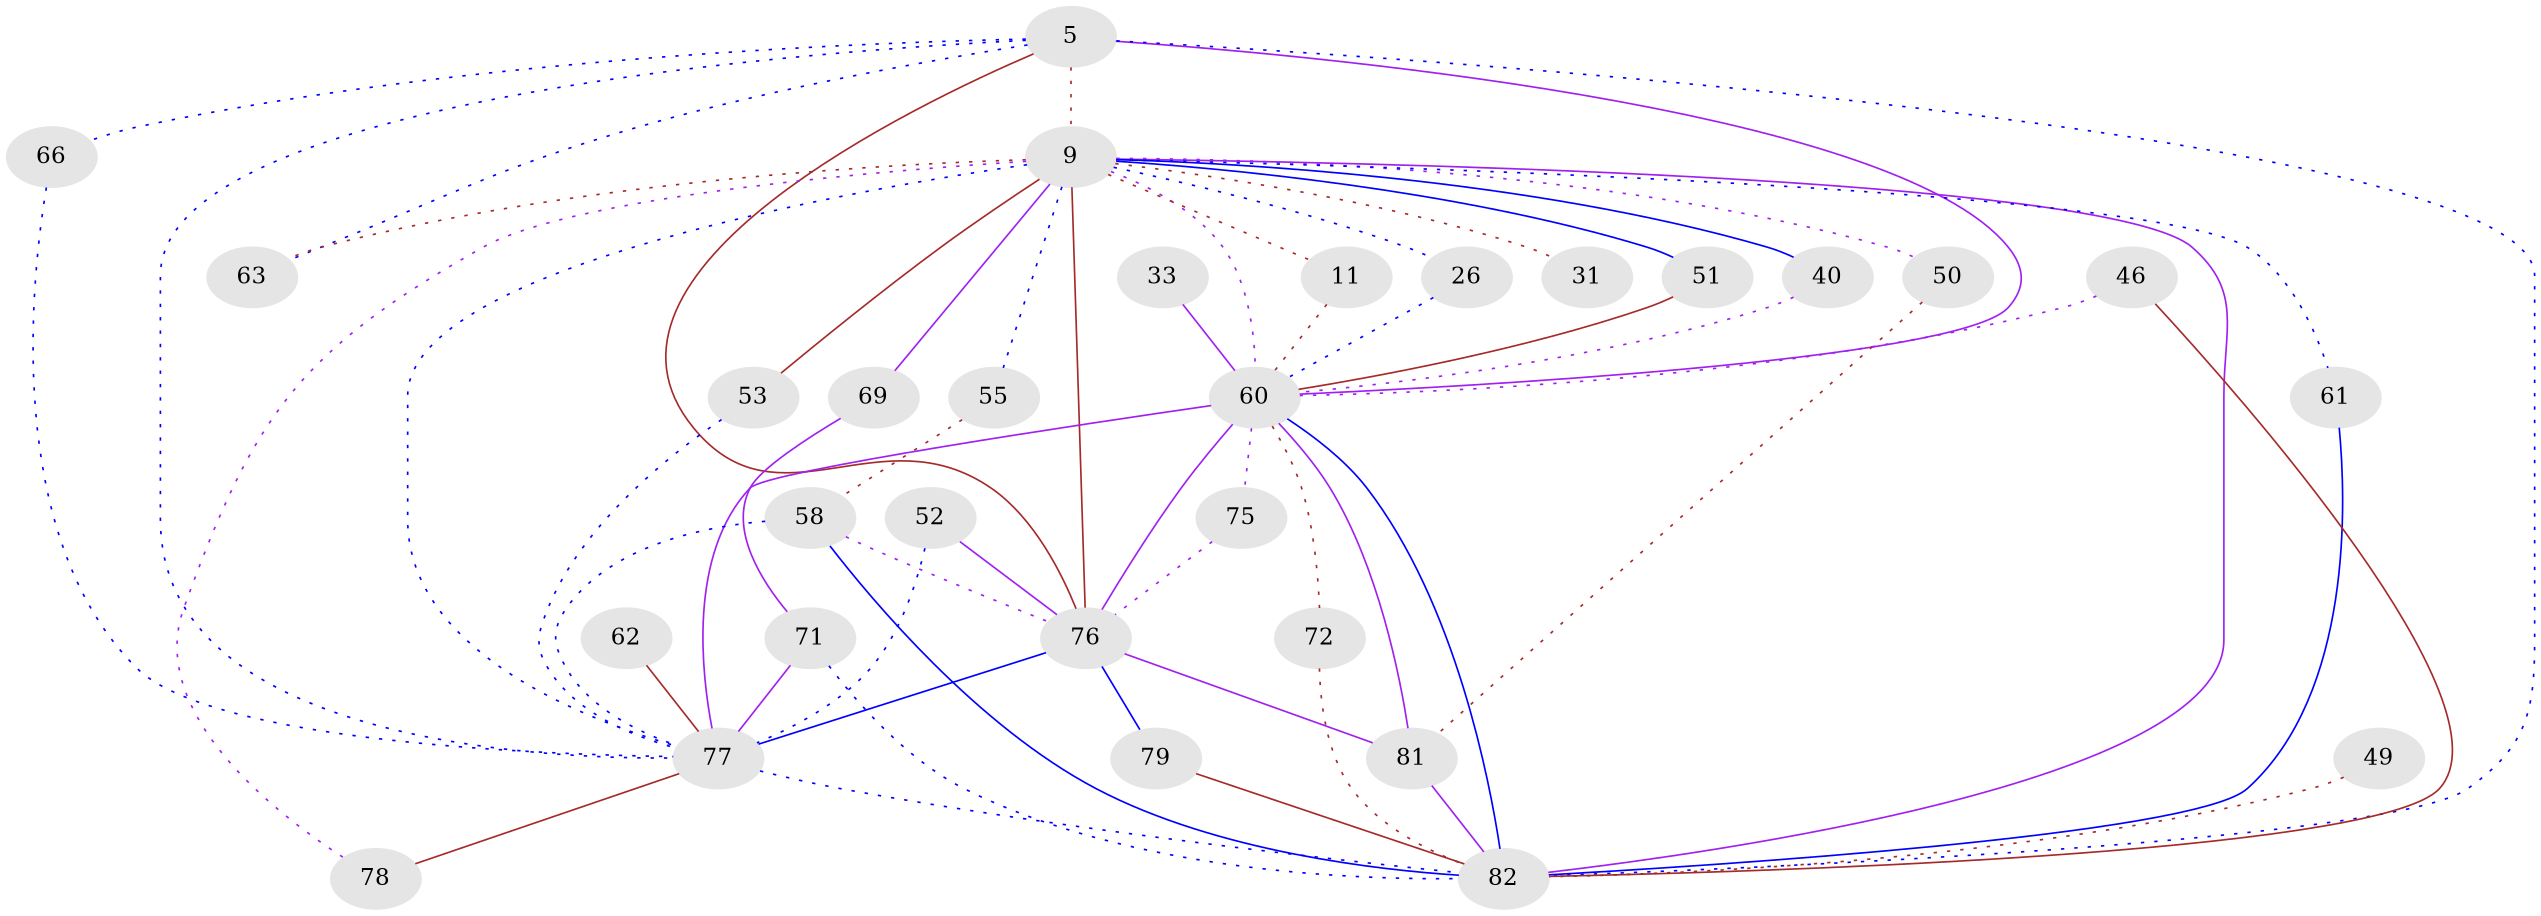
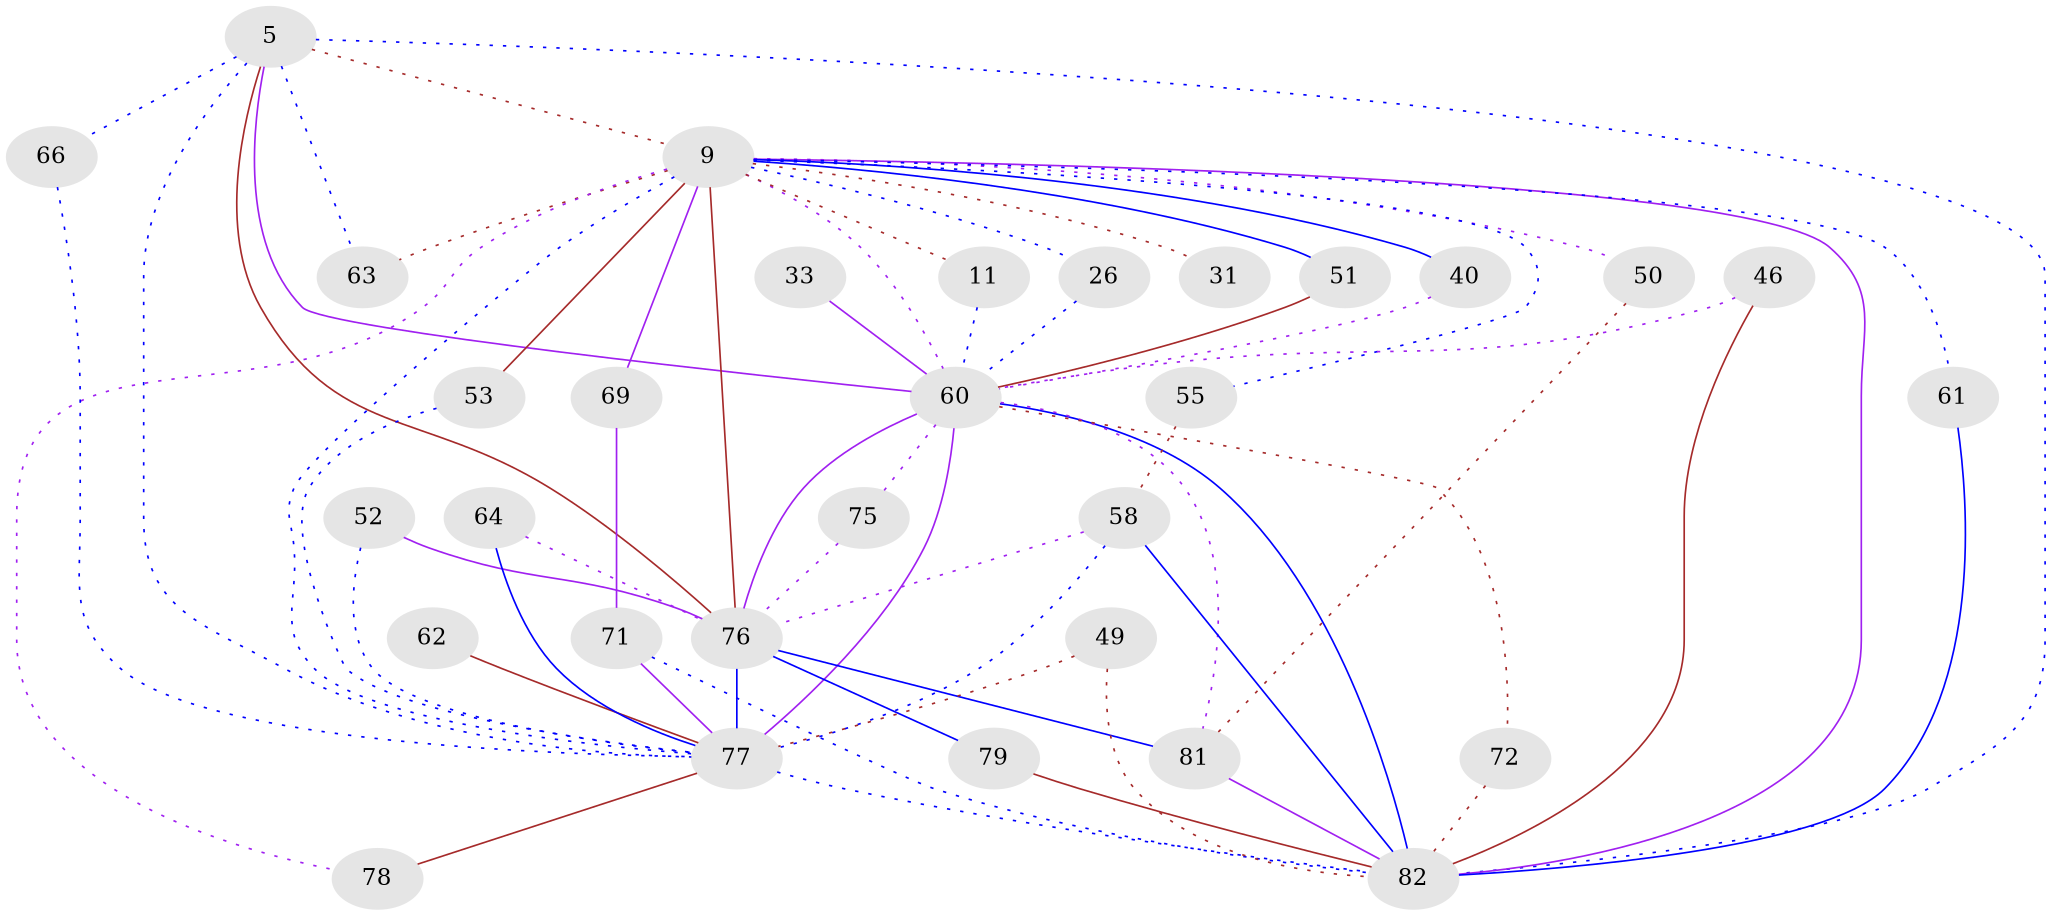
edge "11" -- "60": color brown -> blue
node "64": added
edge "60" -- "81": style solid -> dotted
edge "49" -- "77": added
edge "76" -- "81": color purple -> blue
